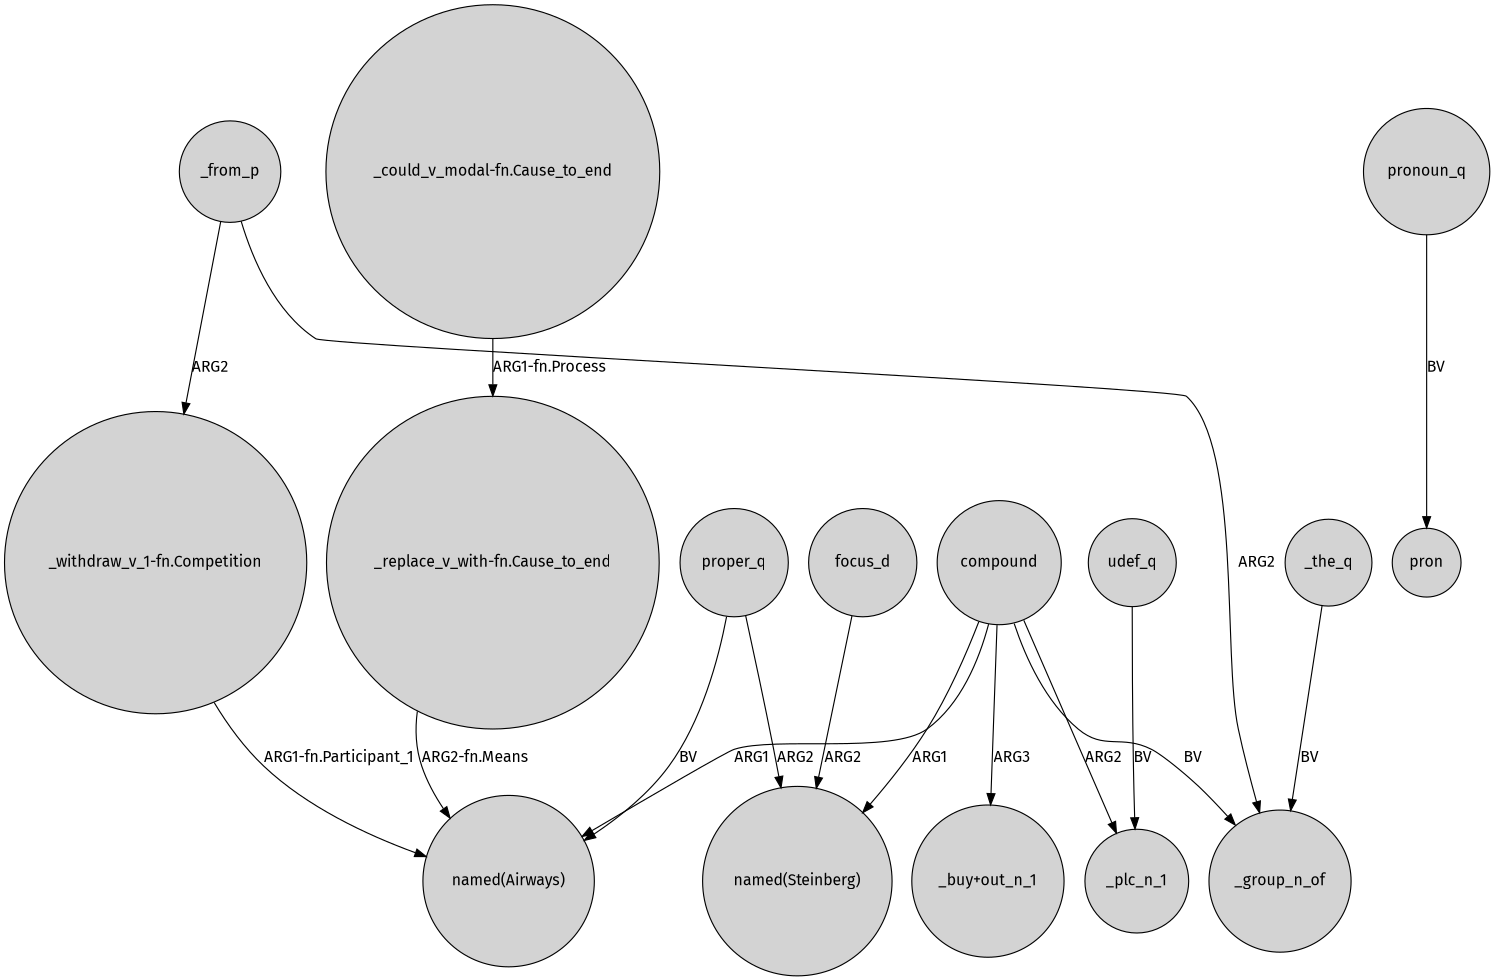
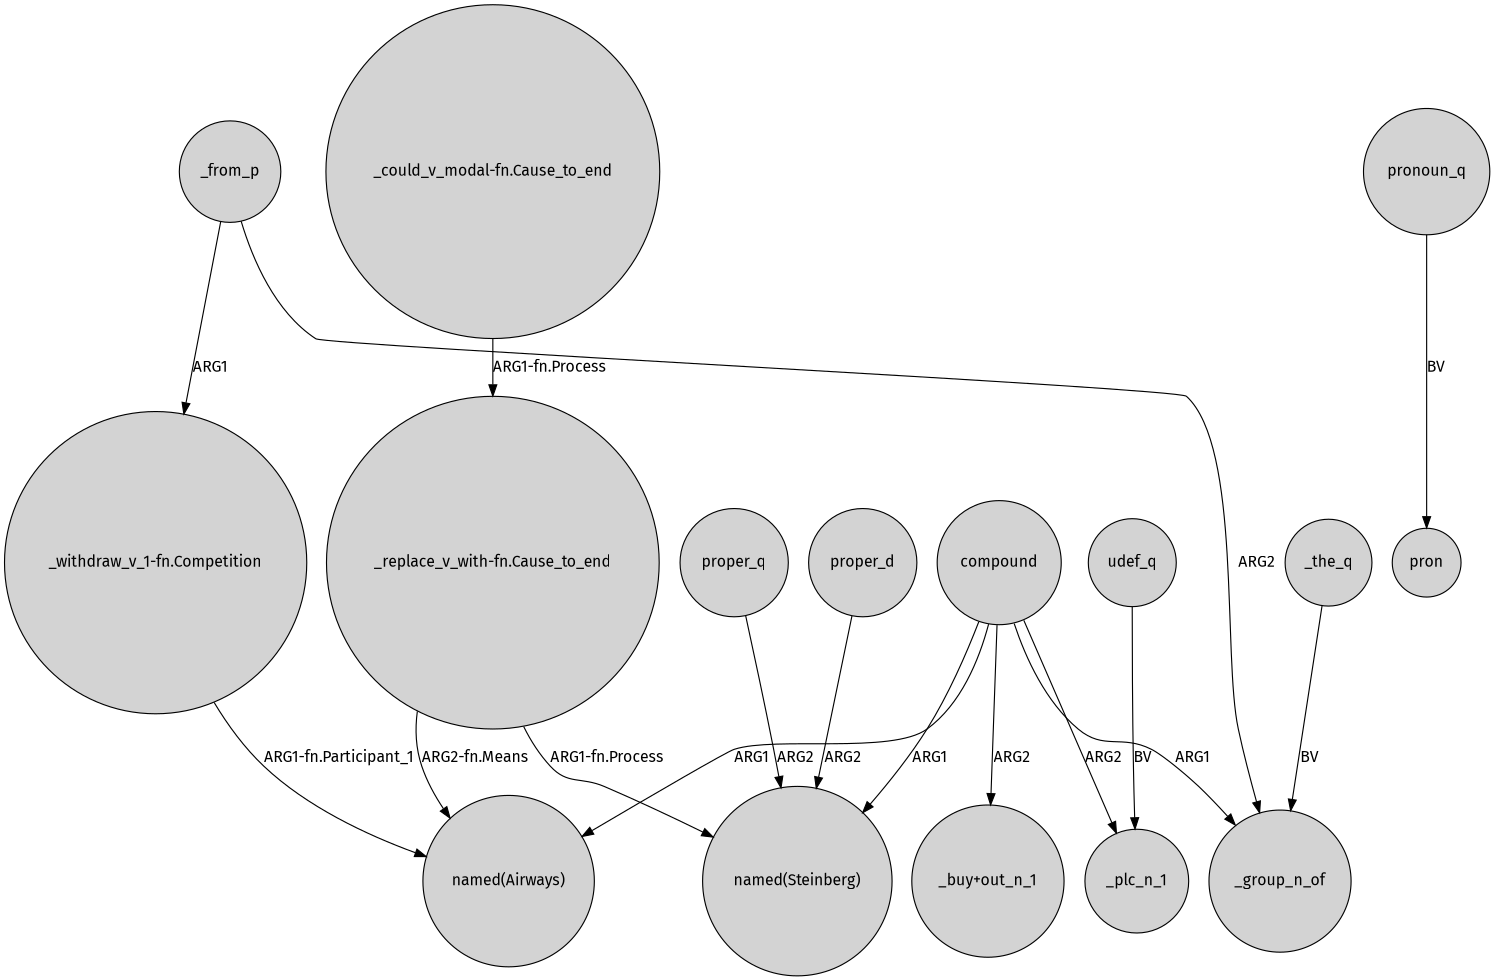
edge "_from_p" -> "_withdraw_v_1-fn.Competition": label "ARG2" -> "ARG1"
node "focus_d": label "focus_d" -> "proper_d"
edge "proper_q" -> "named(Airways)": removed, label "BV"
edge "compound" -> "_buy+out_n_1": label "ARG3" -> "ARG2"
edge "compound" -> "_group_n_of": label "BV" -> "ARG1"
edge "_replace_v_with-fn.Cause_to_end" -> "named(Steinberg)": added, label "ARG1-fn.Process"
